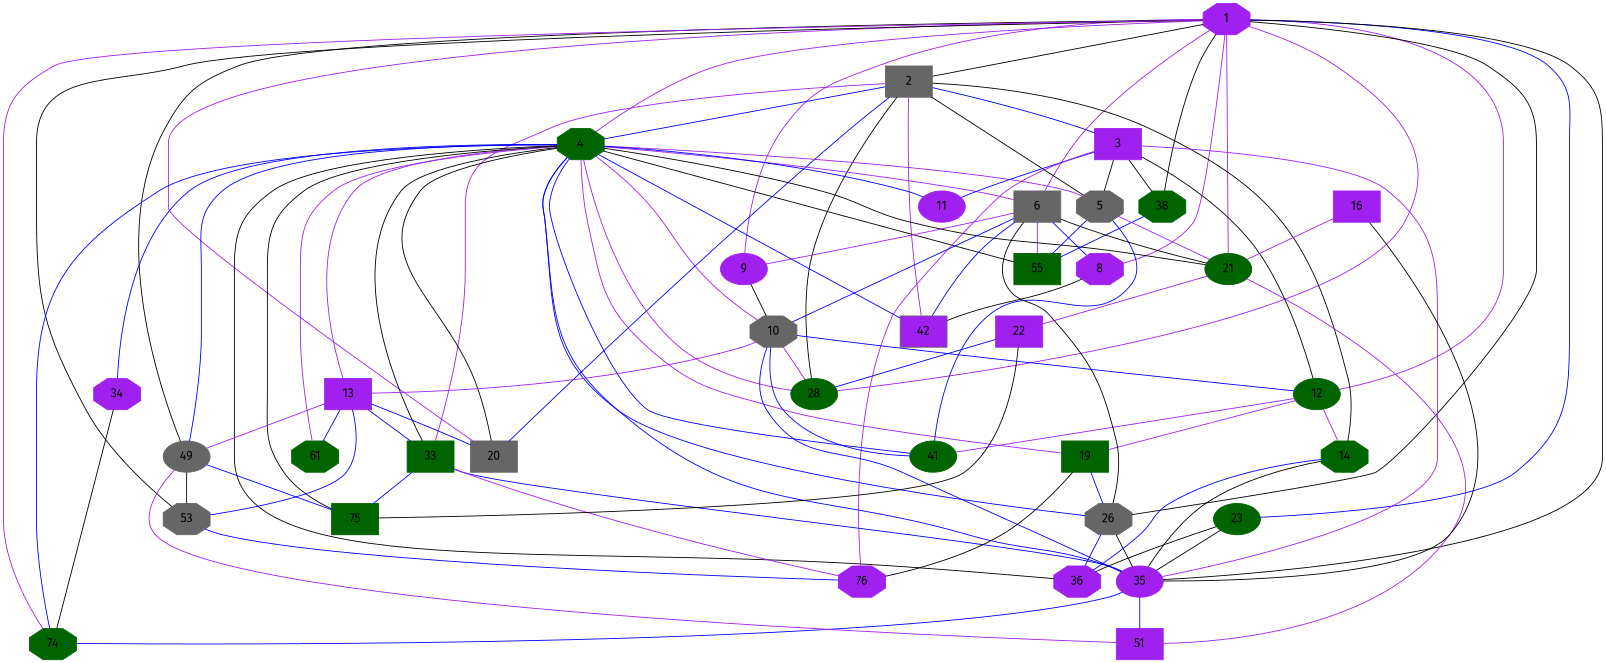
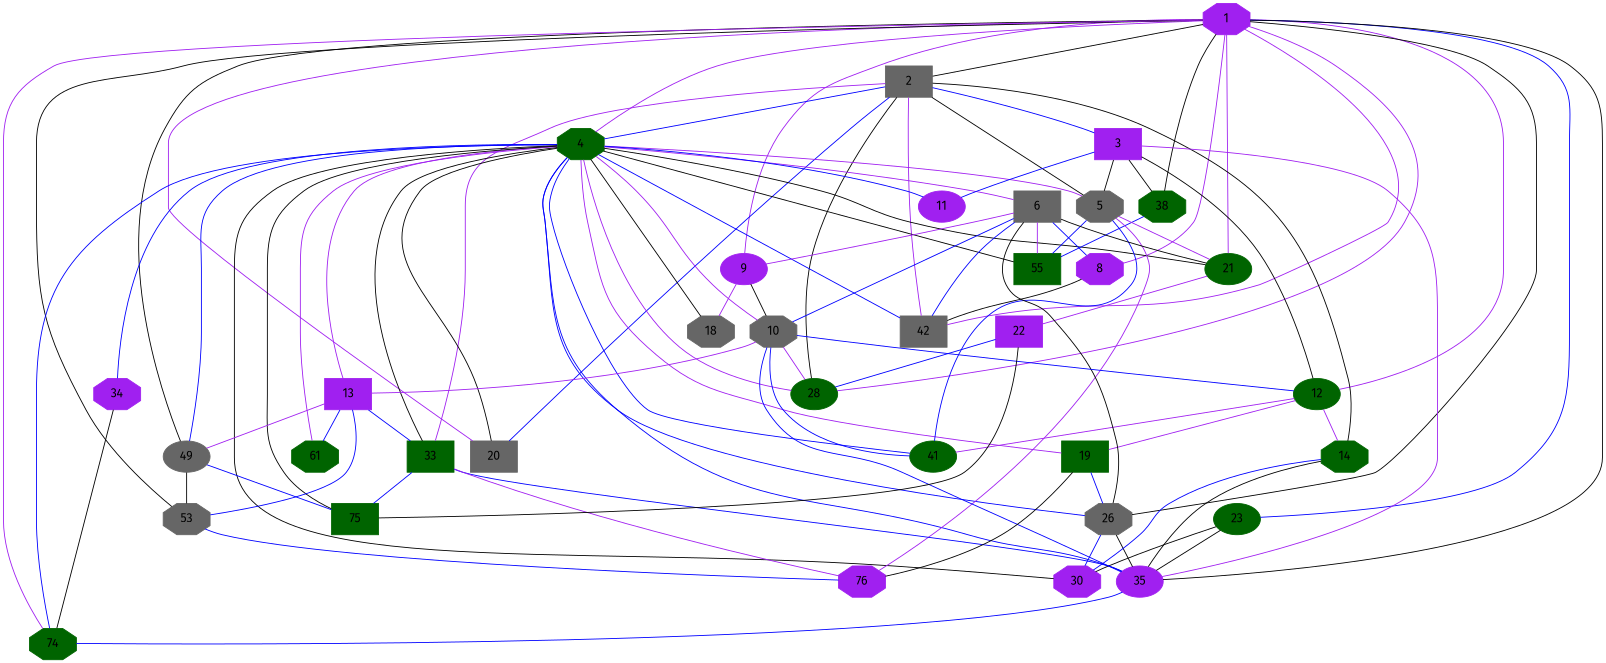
edge "1" -- "6": now "1" -- "42"
node "16": removed
edge "3" -- "76": now "5" -- "76"
node "18": added
node "42": fillcolor purple -> gray40
edge "13" -- "20": removed
node "36": label "36" -> "30"
node "51": removed
